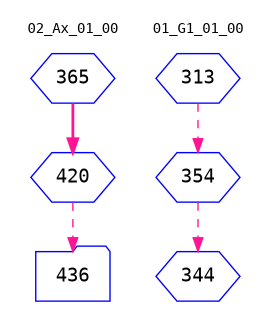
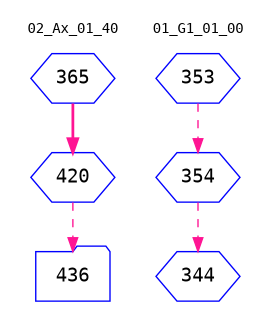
cluster "02_Ax_01_00": label "02_Ax_01_00" -> "02_Ax_01_40"
node "313": label "313" -> "353"
